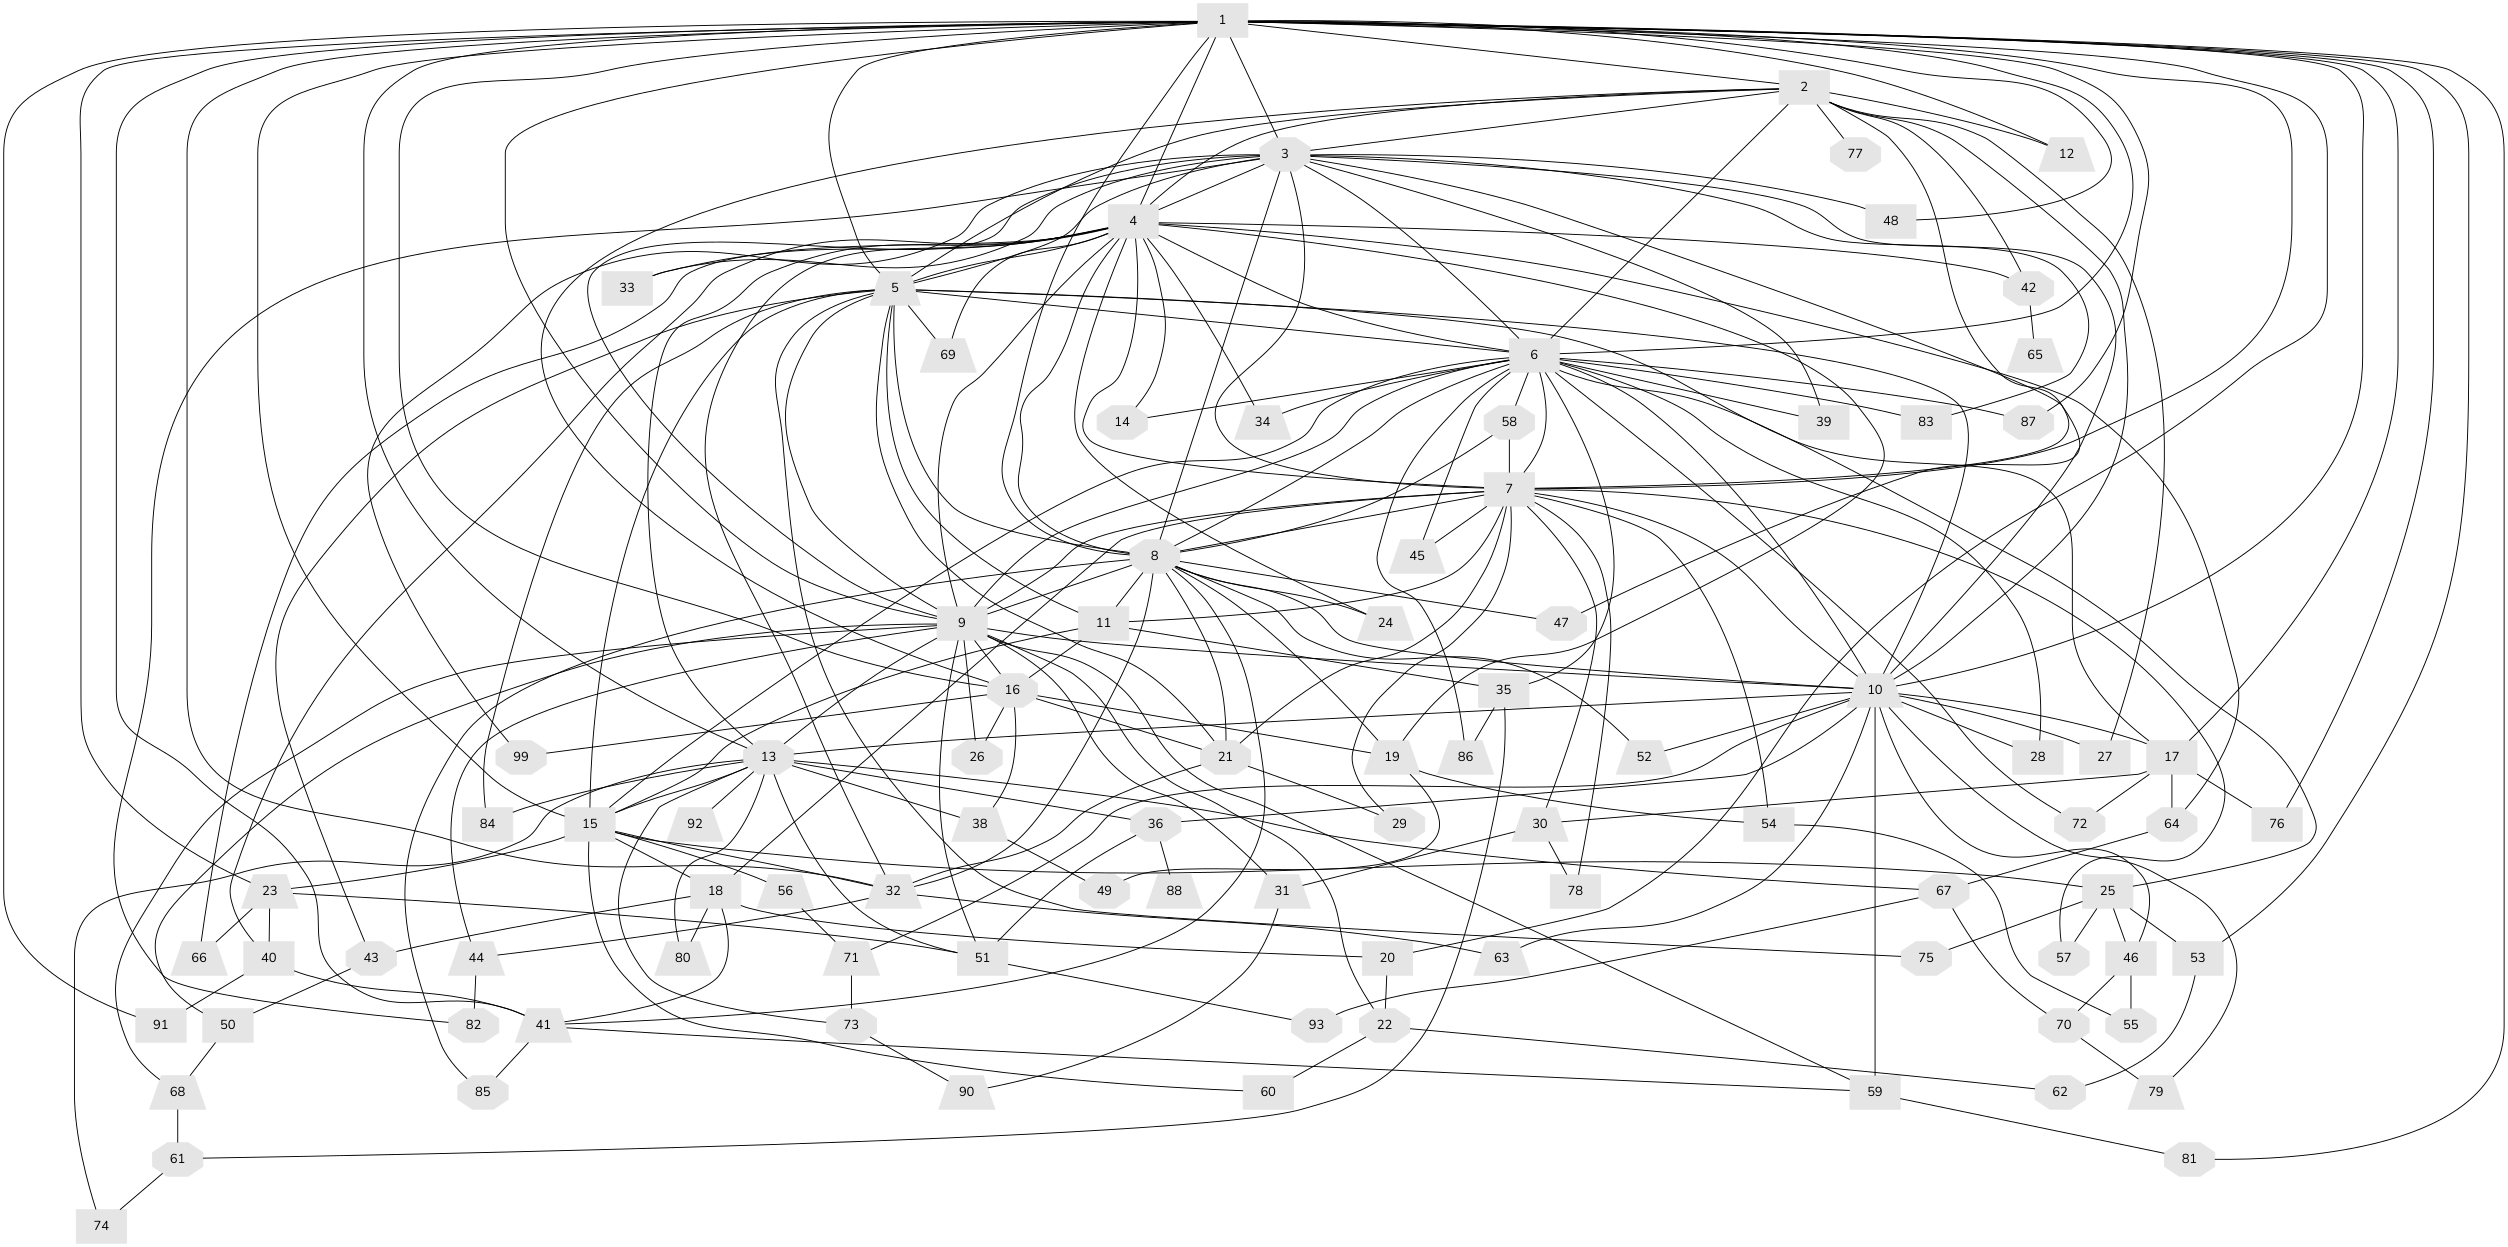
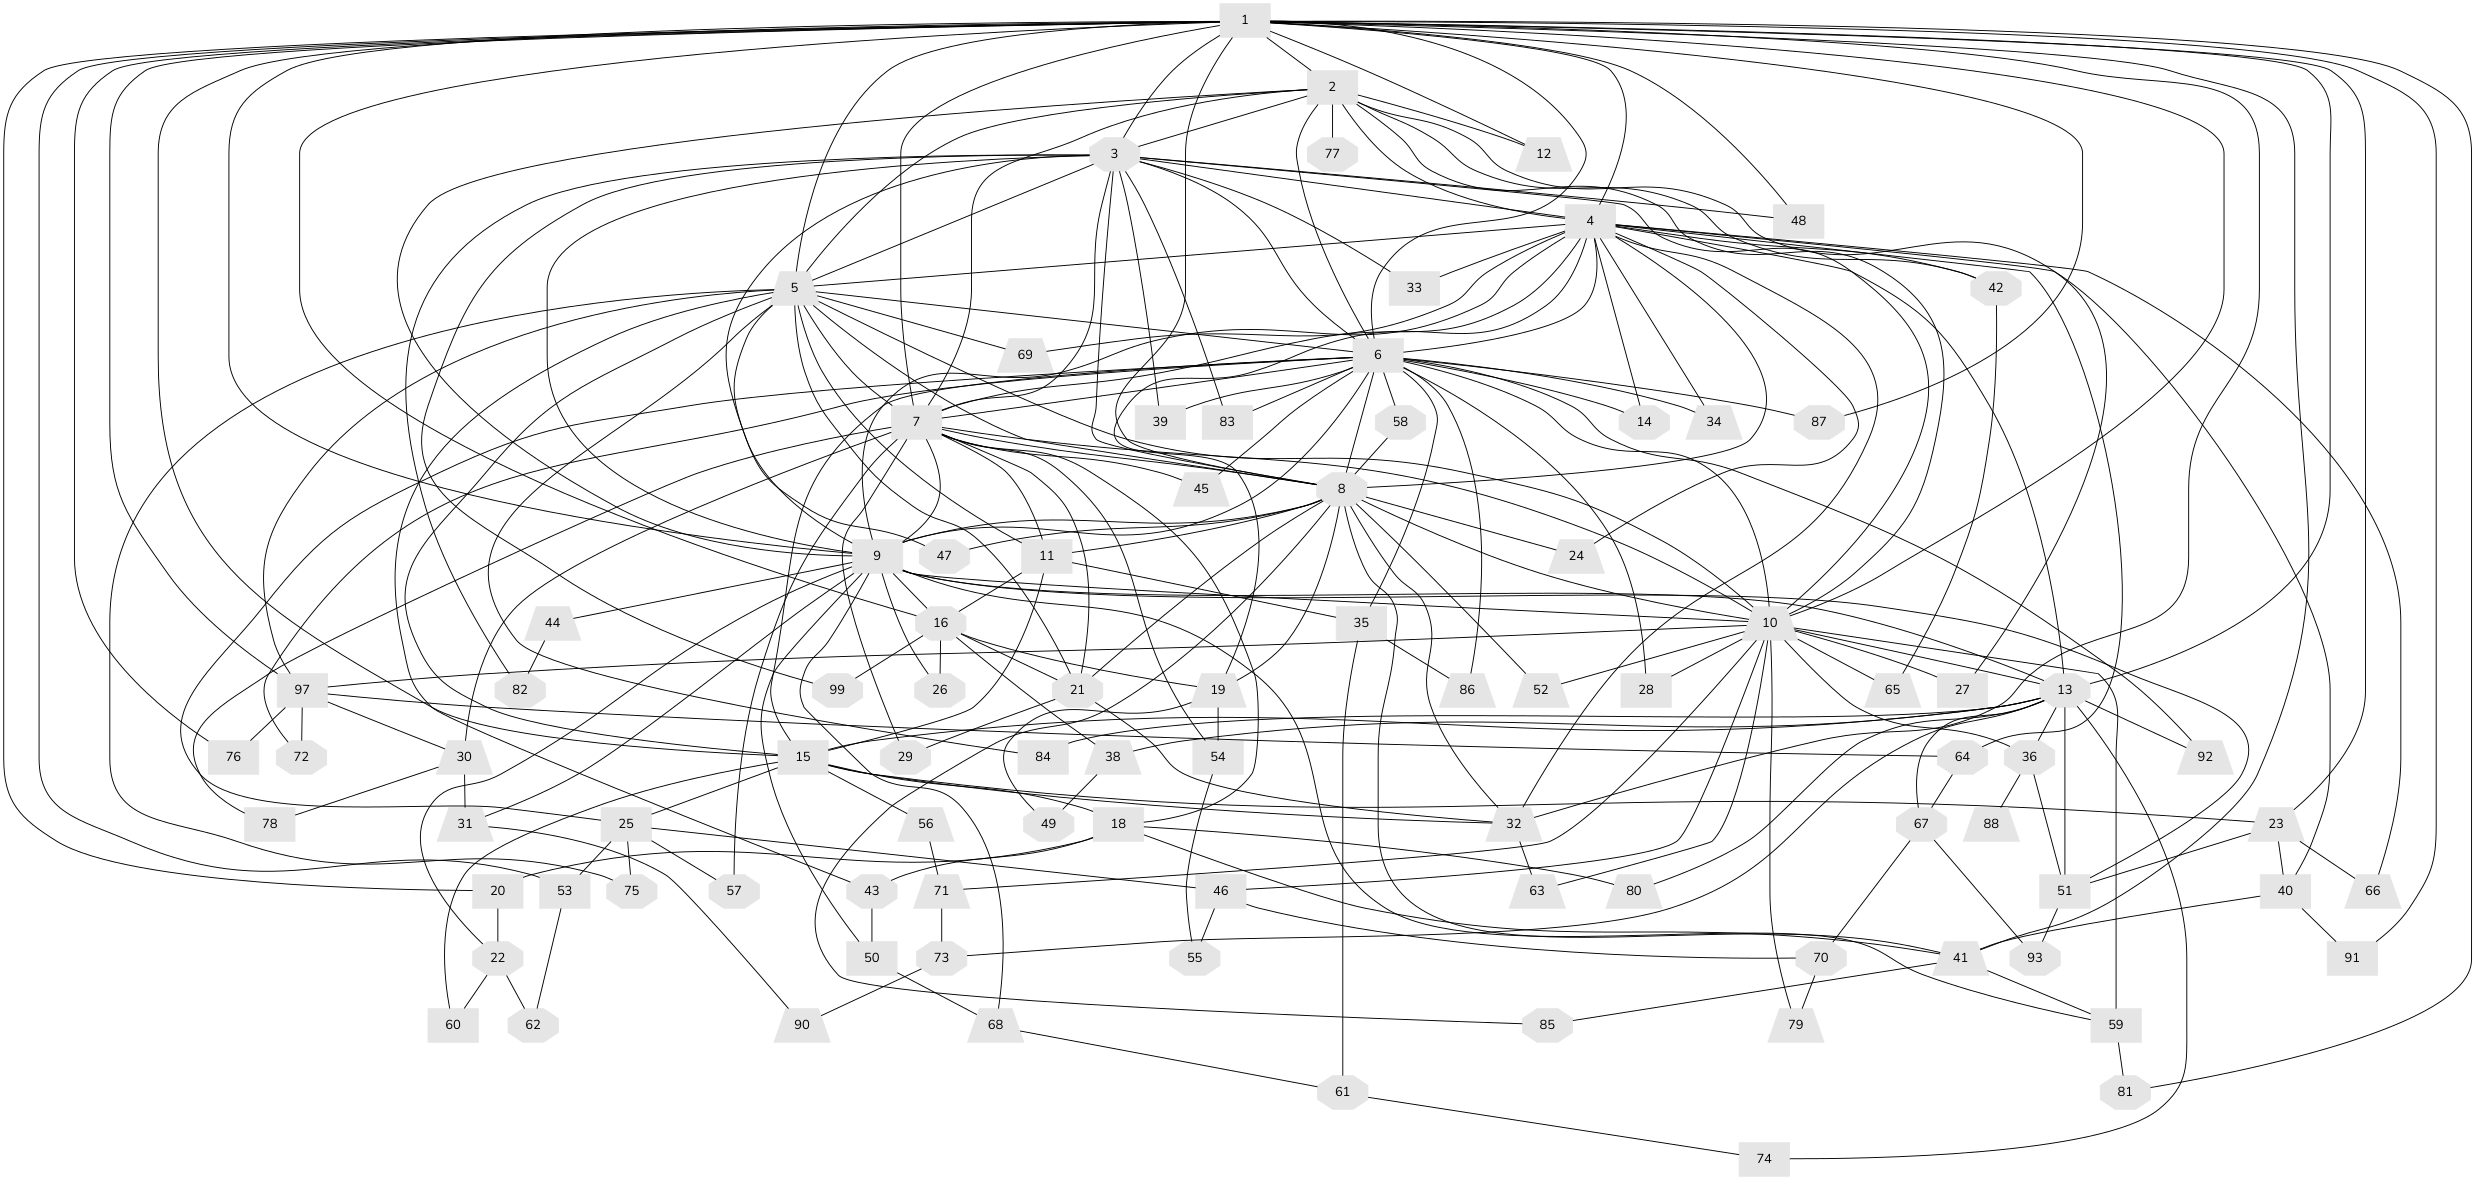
edge "2" -- "16": now "2" -- "9"
edge "58" -- "7": now "5" -- "7"
edge "6" -- "92": added
edge "10" -- "65": added
node "17": label "17" -> "97"
edge "32" -- "44": removed
